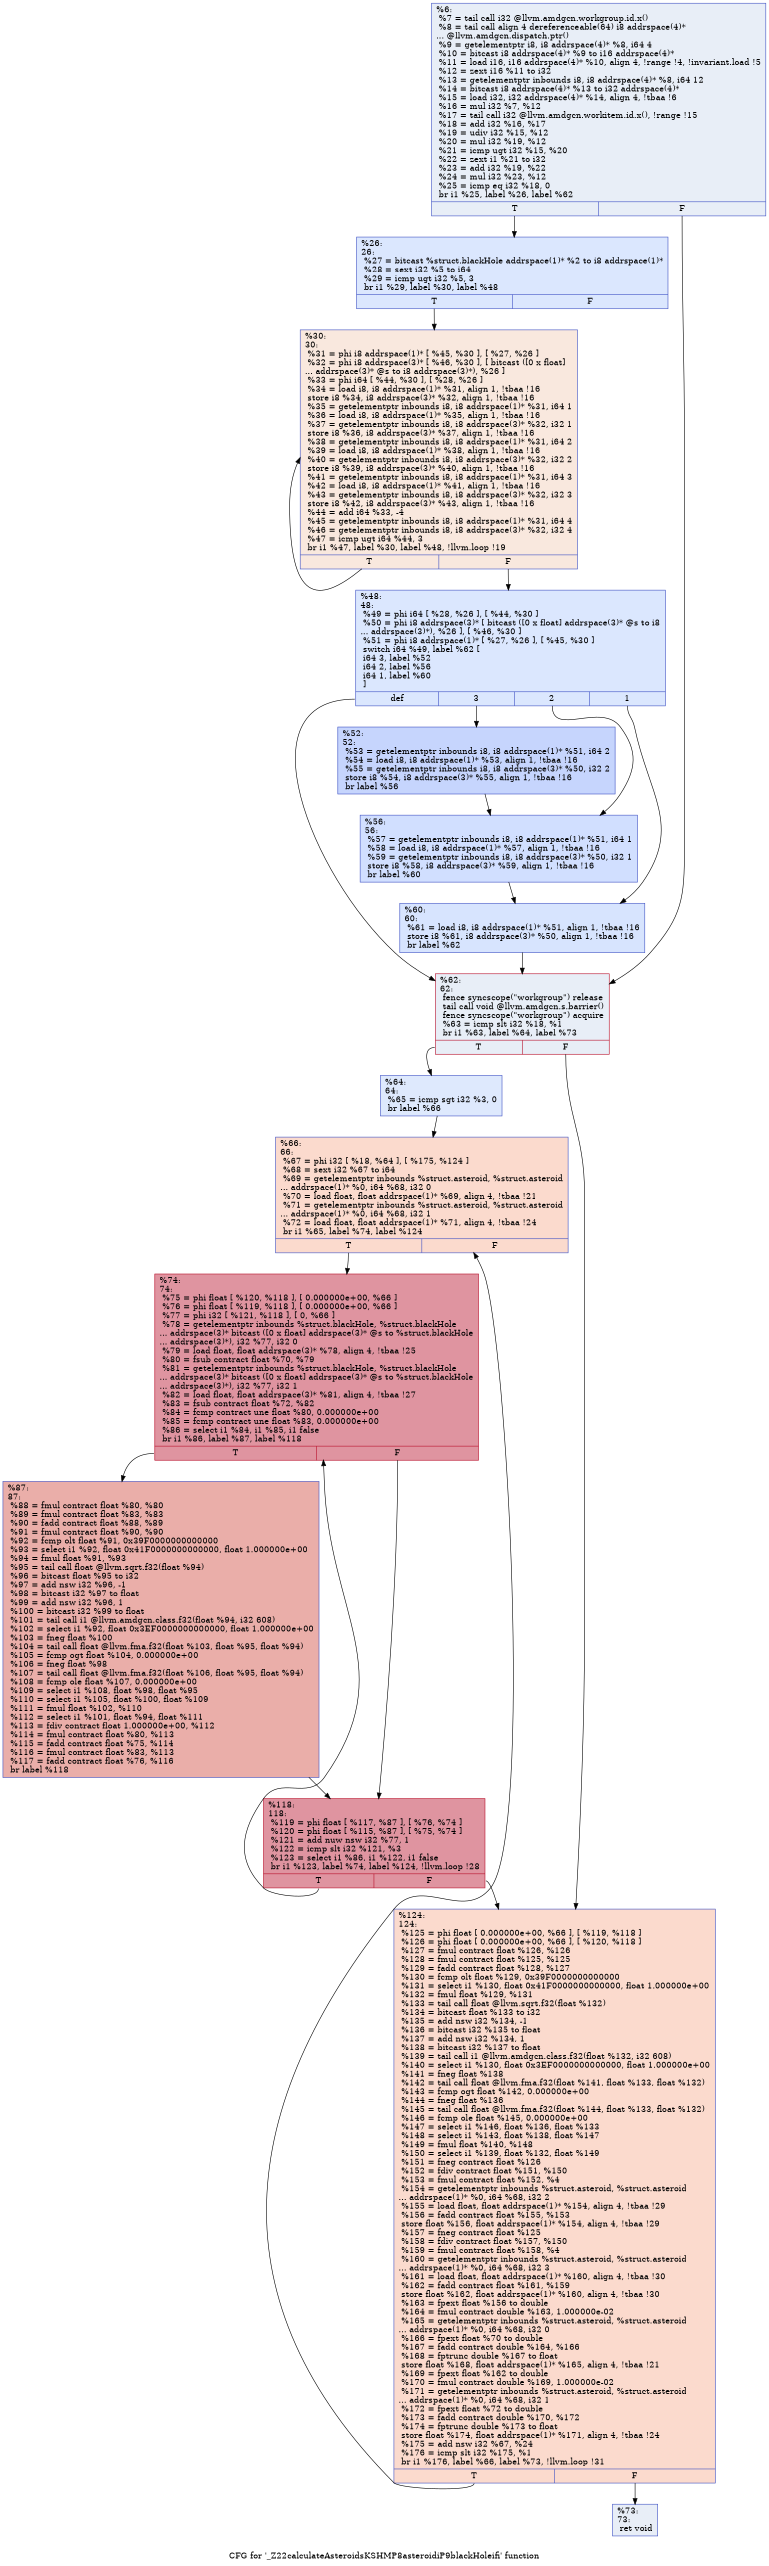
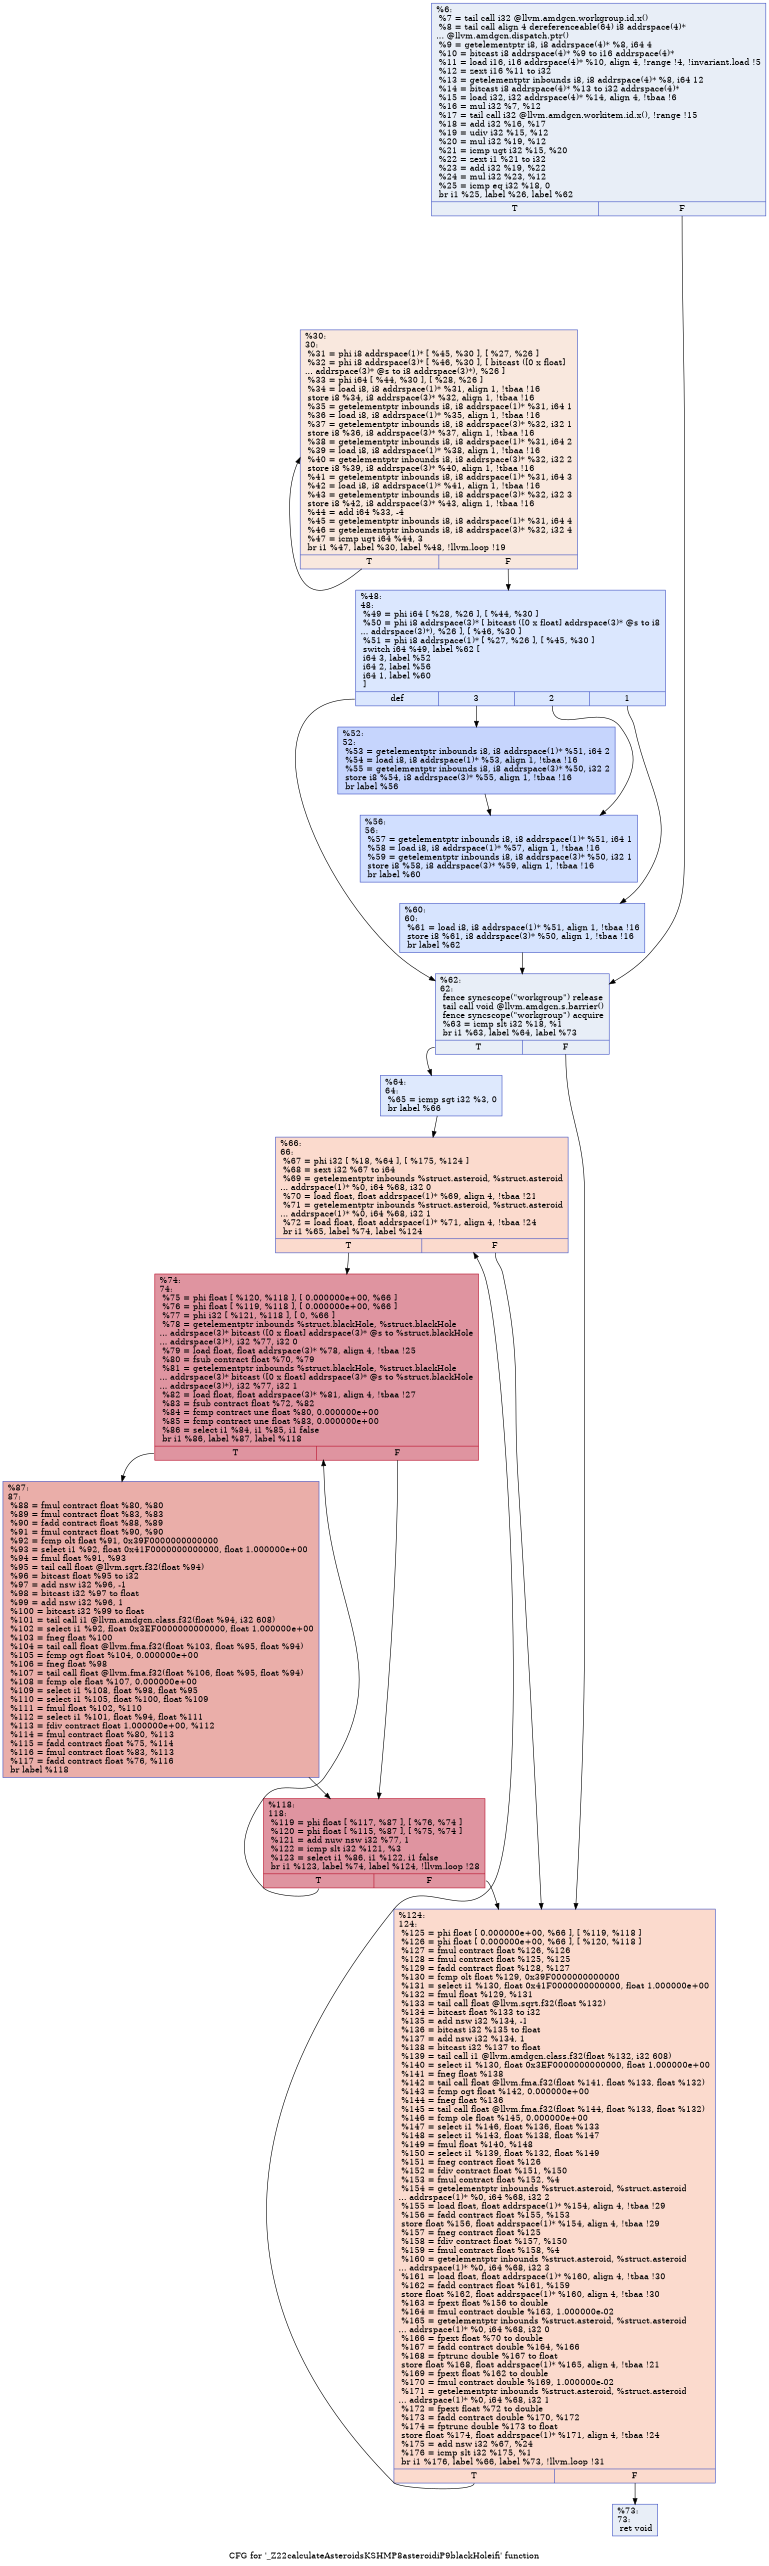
node "%26:": removed
edge "%56:" -> "%60:": removed
node "%62:": color #b70d28ff -> #3d50c3ff
edge "%66:" -> "%124:": added
